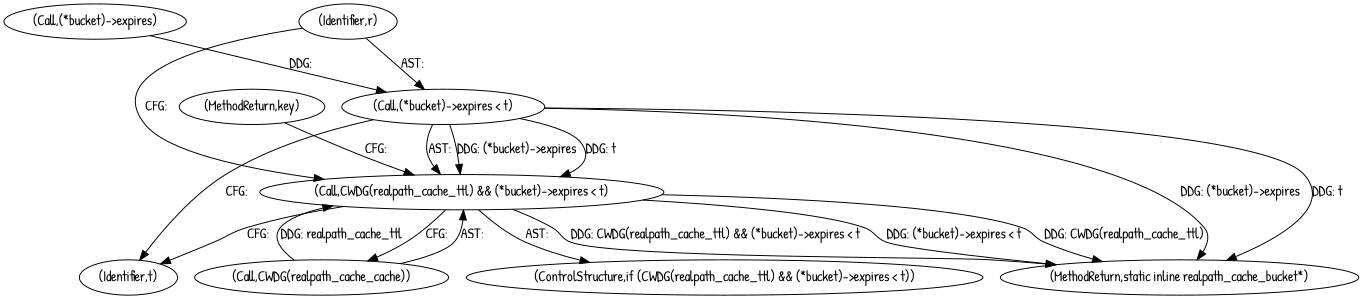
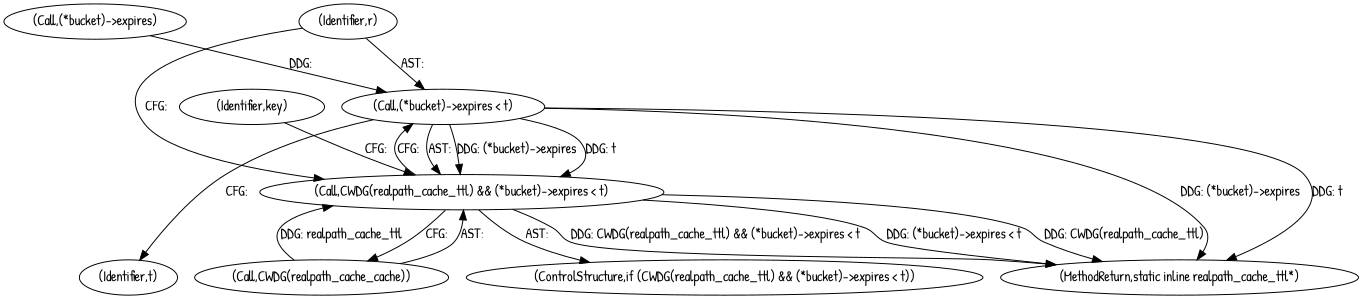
node "(MethodReturn,key)": label "(MethodReturn,key)" -> "(Identifier,key)"
edge "(Call,CWDG(realpath_cache_ttl) && (*bucket)->expires < t)" -> "(Identifier,t)": now "(Call,CWDG(realpath_cache_ttl) && (*bucket)->expires < t)" -> "(Call,(*bucket)->expires < t)"
node "(MethodReturn,static inline realpath_cache_bucket*)": label "(MethodReturn,static inline realpath_cache_bucket*)" -> "(MethodReturn,static inline realpath_cache_ttl*)"
